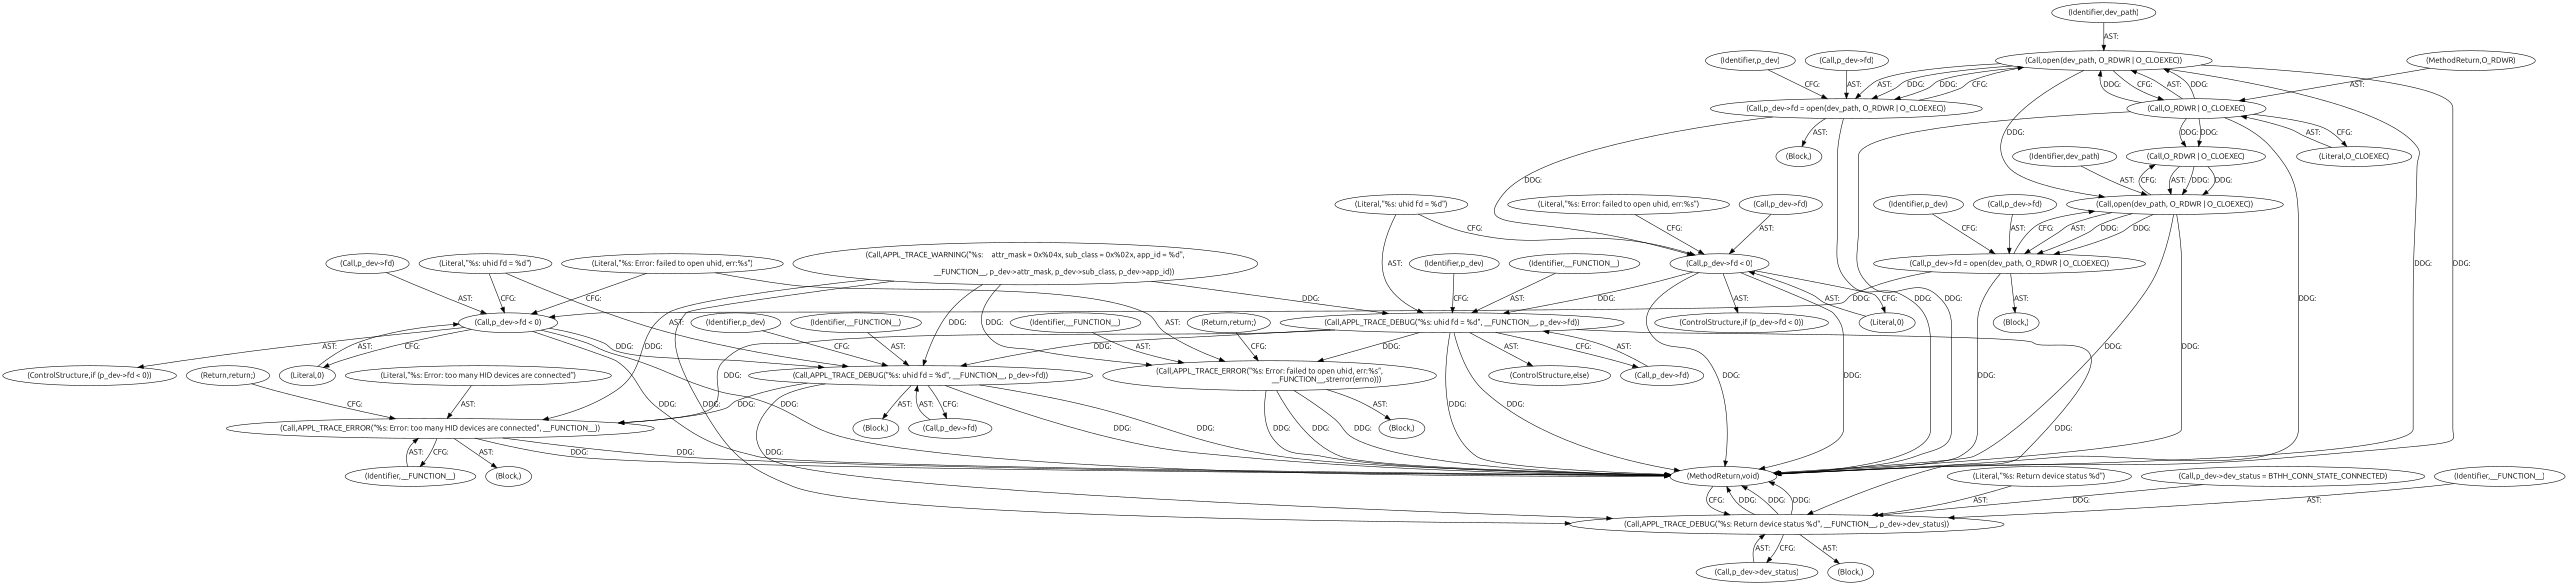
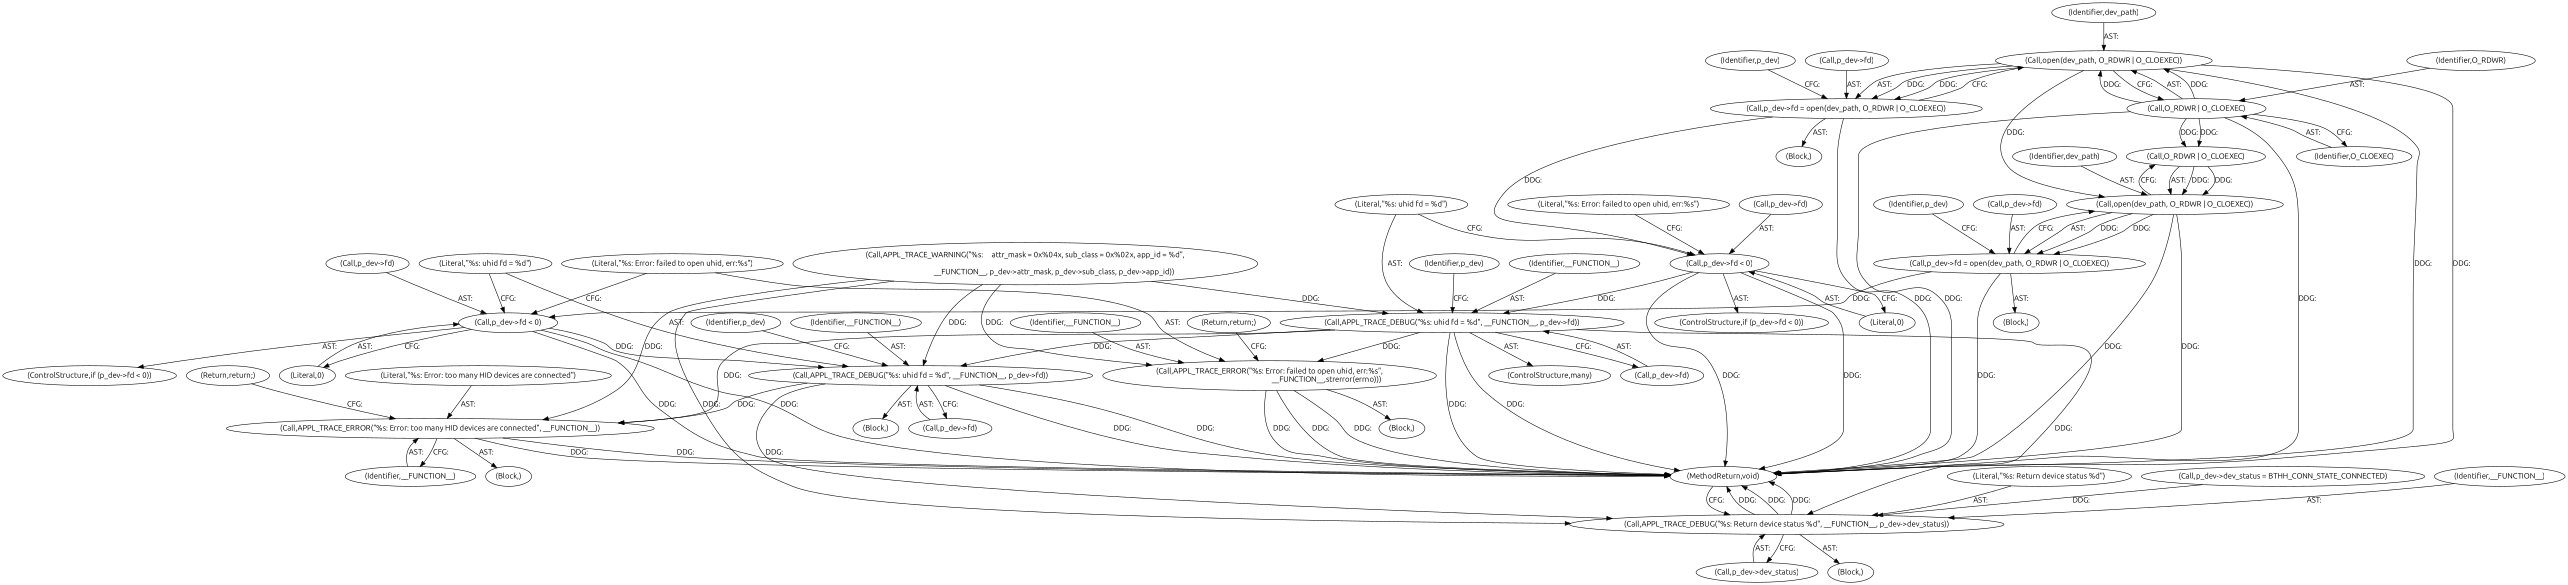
node "(MethodReturn,O_RDWR)": label "(MethodReturn,O_RDWR)" -> "(Identifier,O_RDWR)"
node "(Literal,O_CLOEXEC)": label "(Literal,O_CLOEXEC)" -> "(Identifier,O_CLOEXEC)"
node "(ControlStructure,else)": label "(ControlStructure,else)" -> "(ControlStructure,many)"
